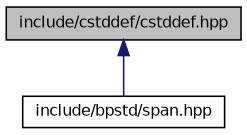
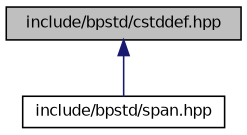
node "include/cstddef/cstddef.hpp": label "include/cstddef/cstddef.hpp" -> "include/bpstd/cstddef.hpp"
